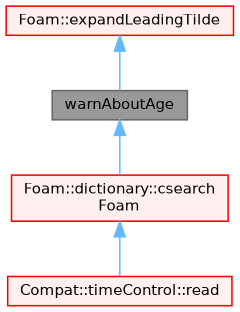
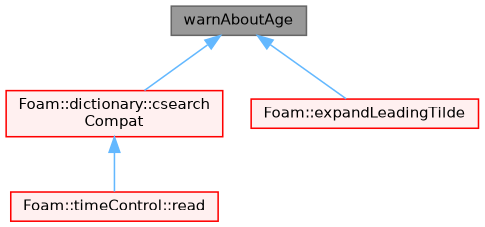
edge "warnAboutAge" -> "Foam::expandLeadingTilde": reversed
node "Foam::dictionary::csearch Foam": label "Foam::dictionary::csearch Foam" -> "Foam::dictionary::csearch Compat"
node "Compat::timeControl::read": label "Compat::timeControl::read" -> "Foam::timeControl::read"
